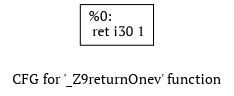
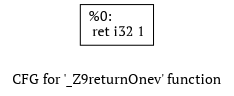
node "%0:": text "ret i30 1" -> "ret i32 1"
